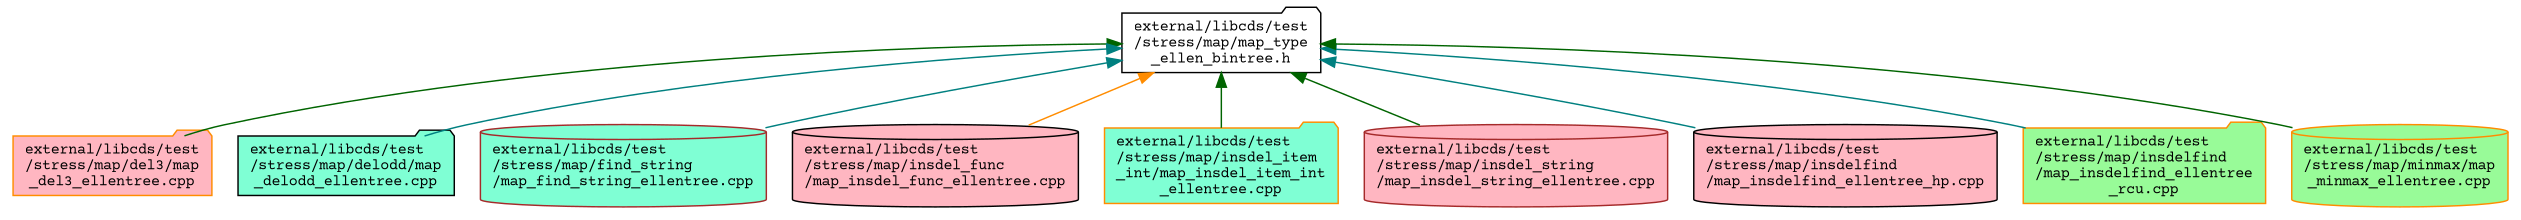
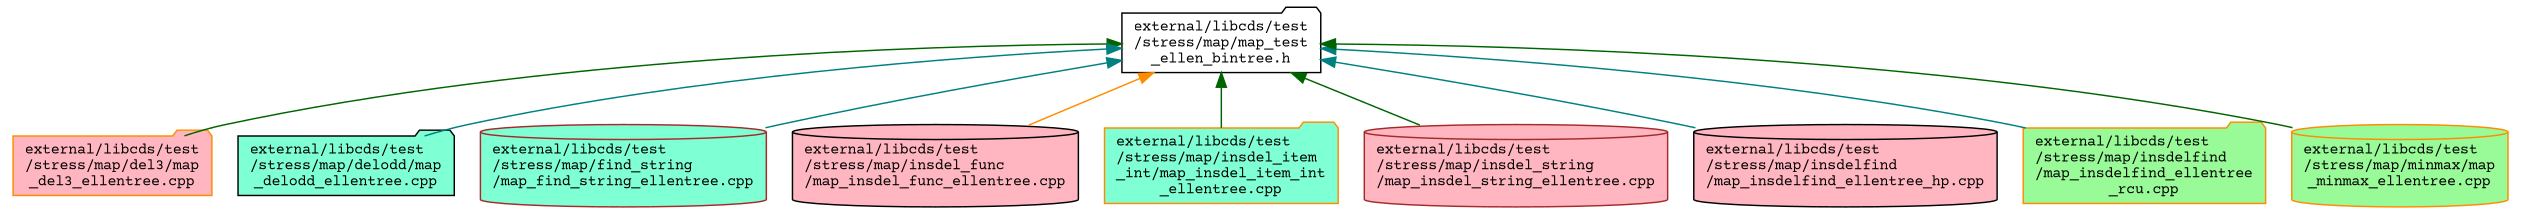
node "external/libcds/test /stress/map/map_type _ellen_bintree.h": label "external/libcds/test /stress/map/map_type _ellen_bintree.h" -> "external/libcds/test /stress/map/map_test _ellen_bintree.h"
